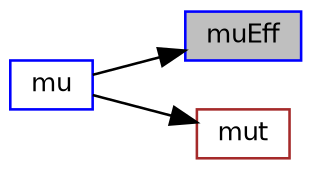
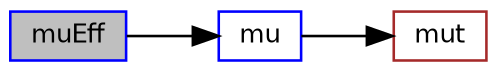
edge "mu" -> "muEff": reversed
